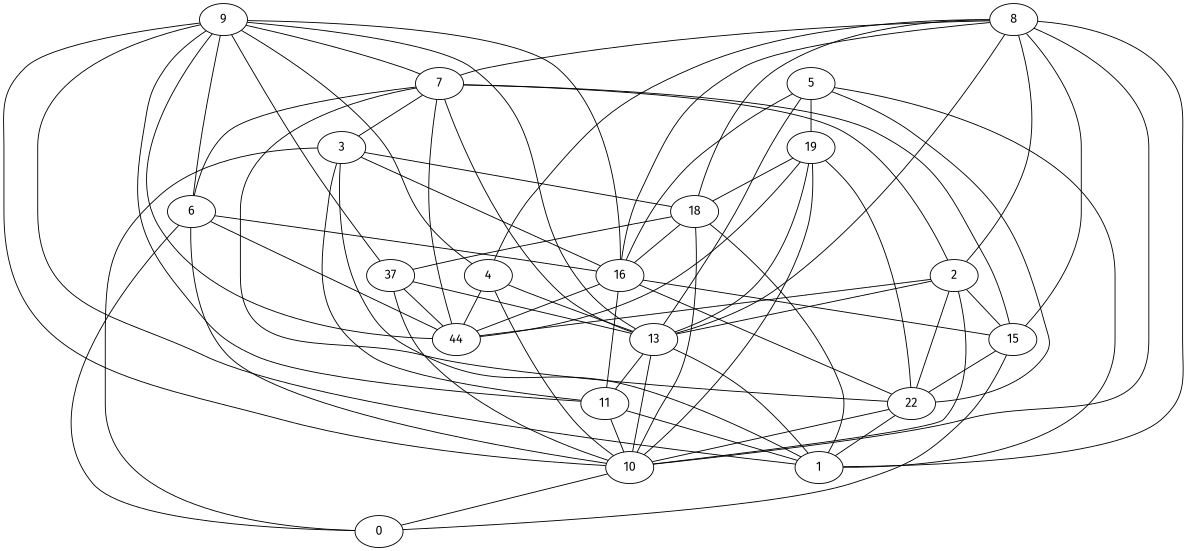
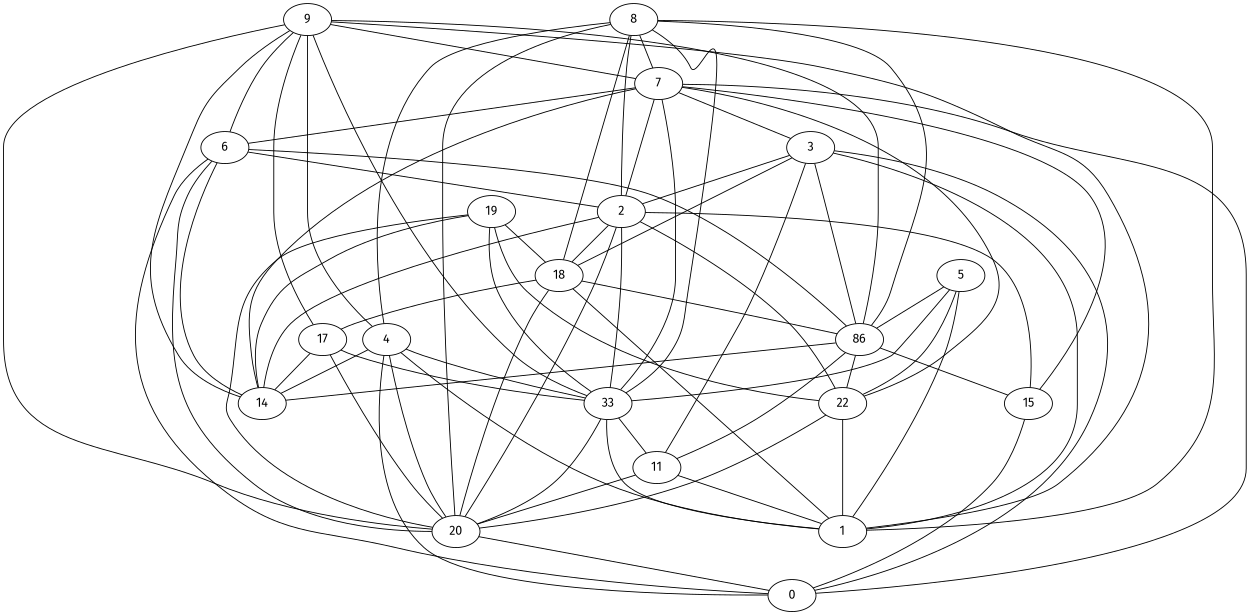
edge "5" -- "19": removed
edge "6" -- "2": added
edge "3" -- "2": added
edge "8" -- "15": removed
edge "2" -- "18": added
node "37": label "37" -> "17"
node "16": label "16" -> "86"
edge "7" -- "0": added
edge "9" -- "11": removed
node "44": label "44" -> "14"
node "13": label "13" -> "33"
edge "15" -- "22": removed
node "10": label "10" -> "20"
edge "4" -- "1": added
edge "4" -- "0": added
